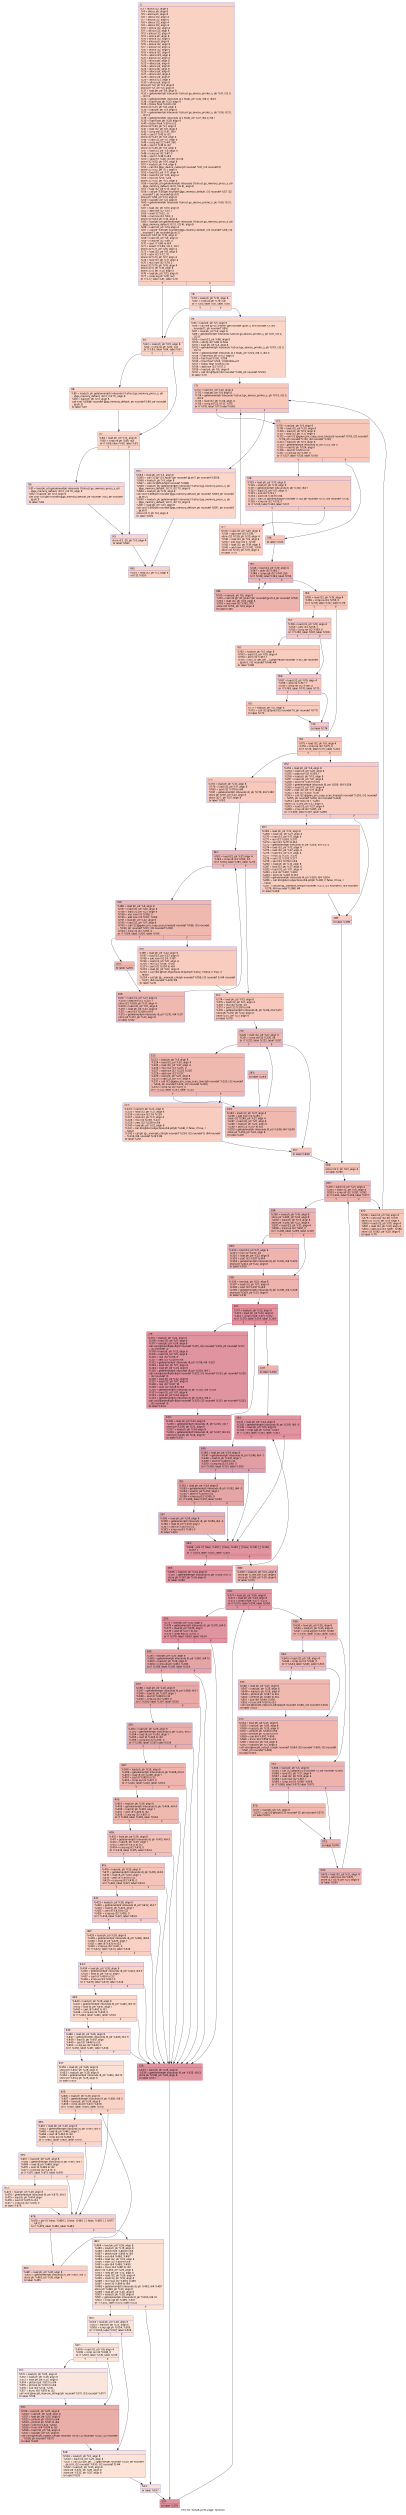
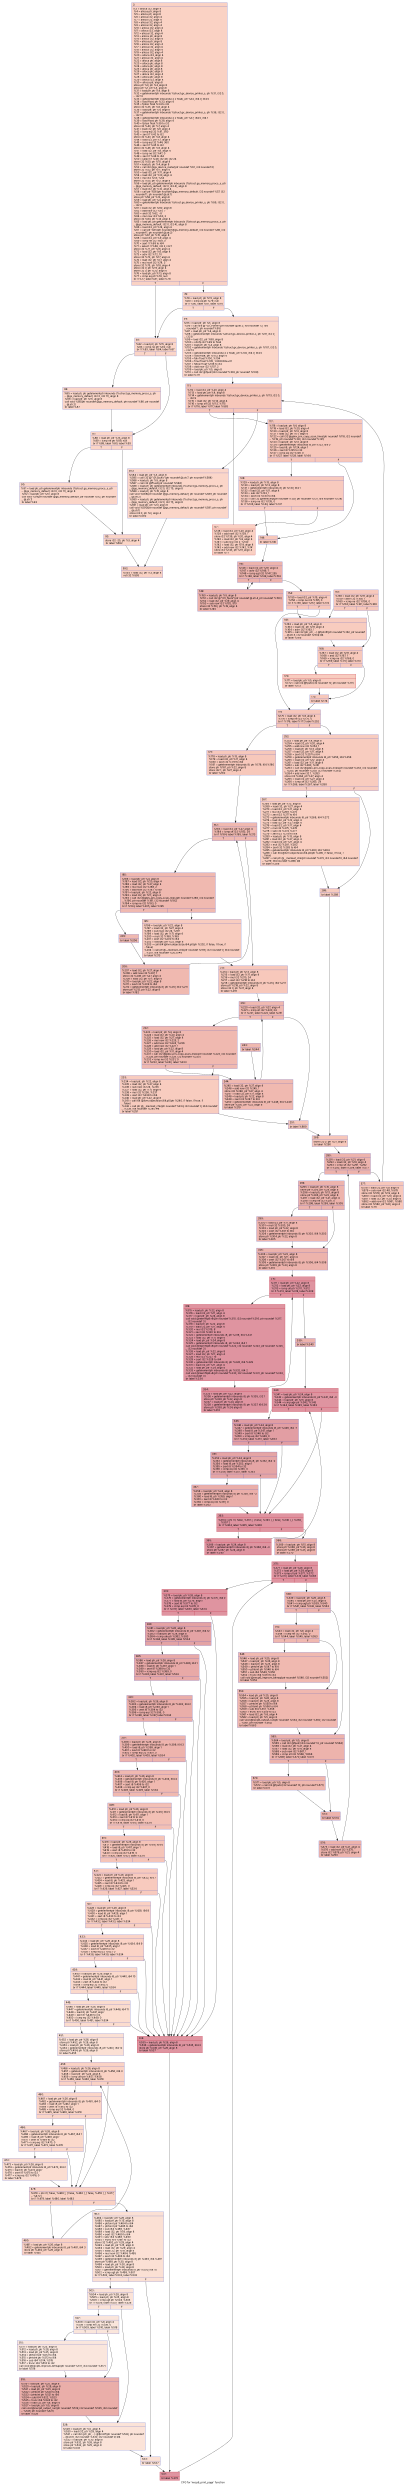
edge "154:" -> "157:": now "154:" -> "161:"
